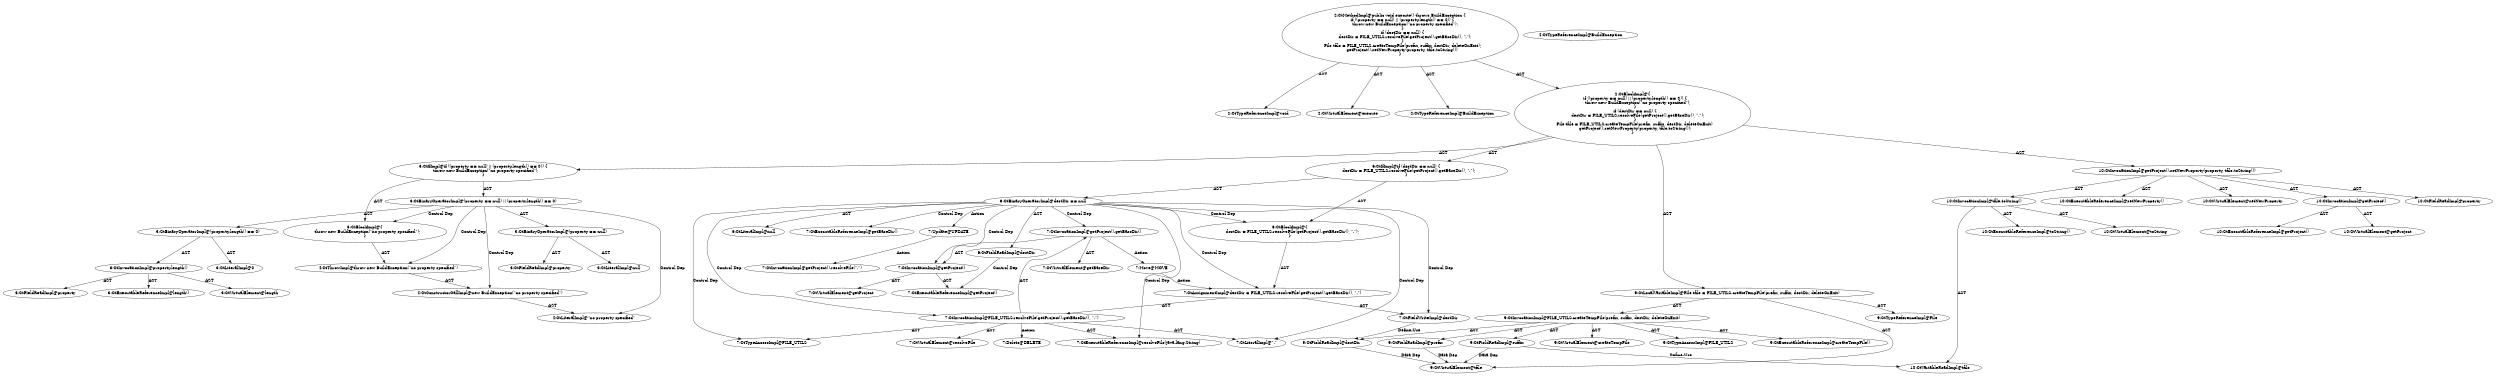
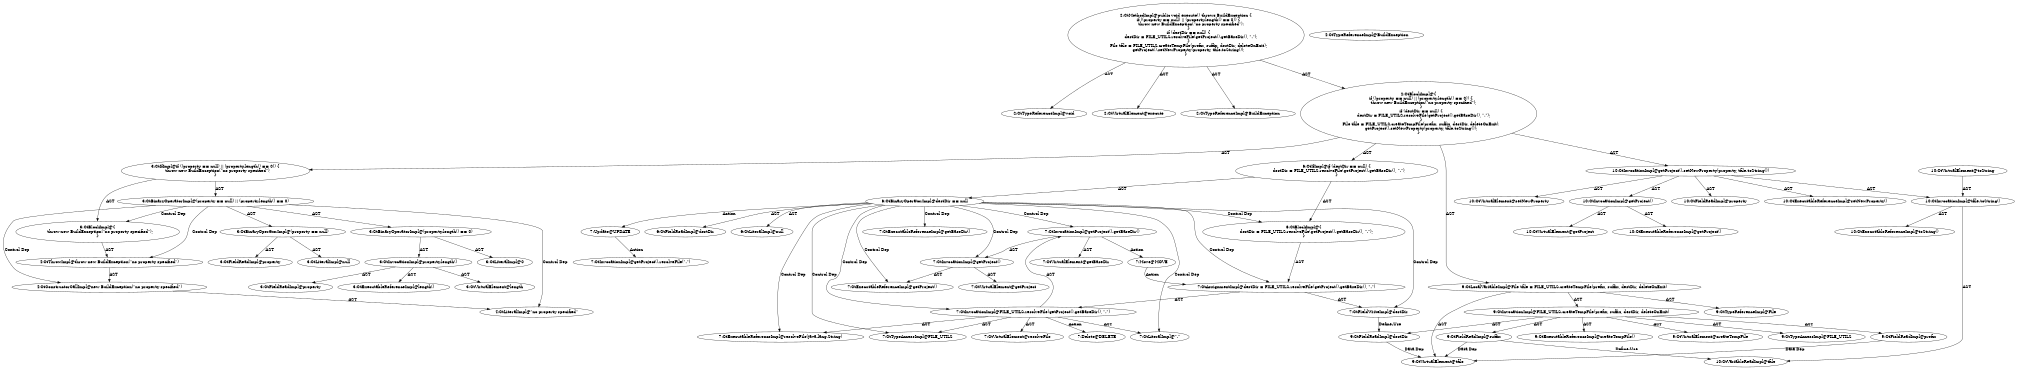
edge "10:CtInvocationImpl@tfile.toString()" -> "10:CtVirtualElement@toString": reversed
edge "6:CtFieldReadImpl@destDir" -> "7:CtExecutableReferenceImpl@getProject()": now "6:CtBinaryOperatorImpl@destDir == null" -> "7:CtExecutableReferenceImpl@getProject()"
